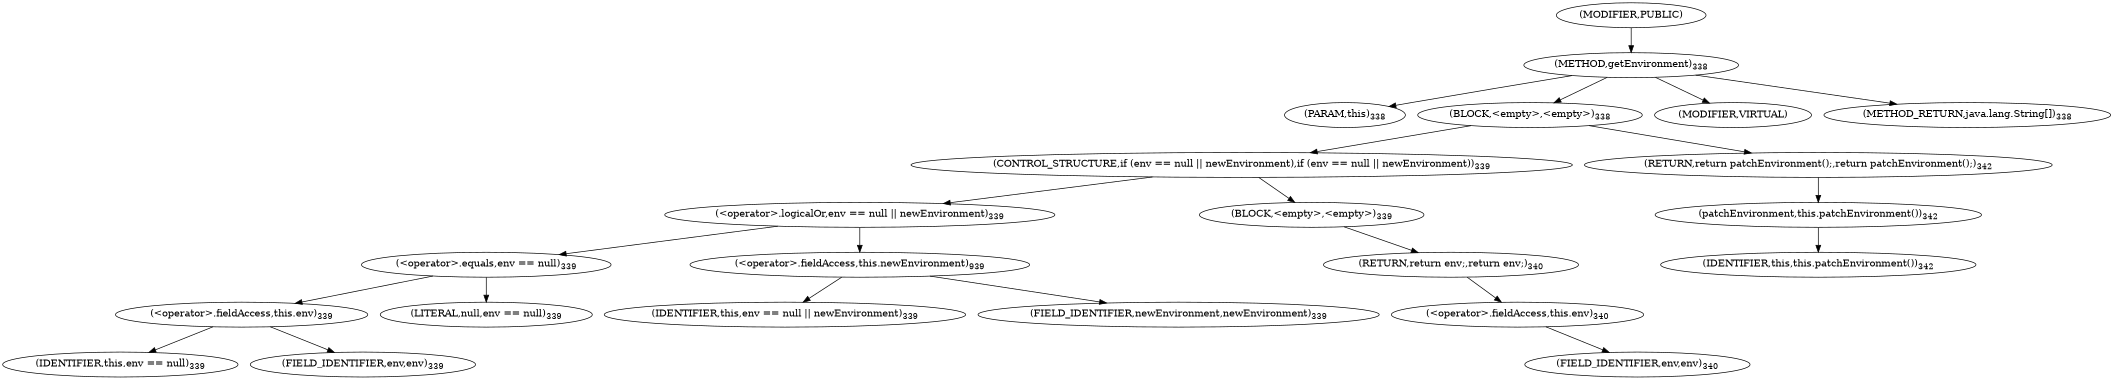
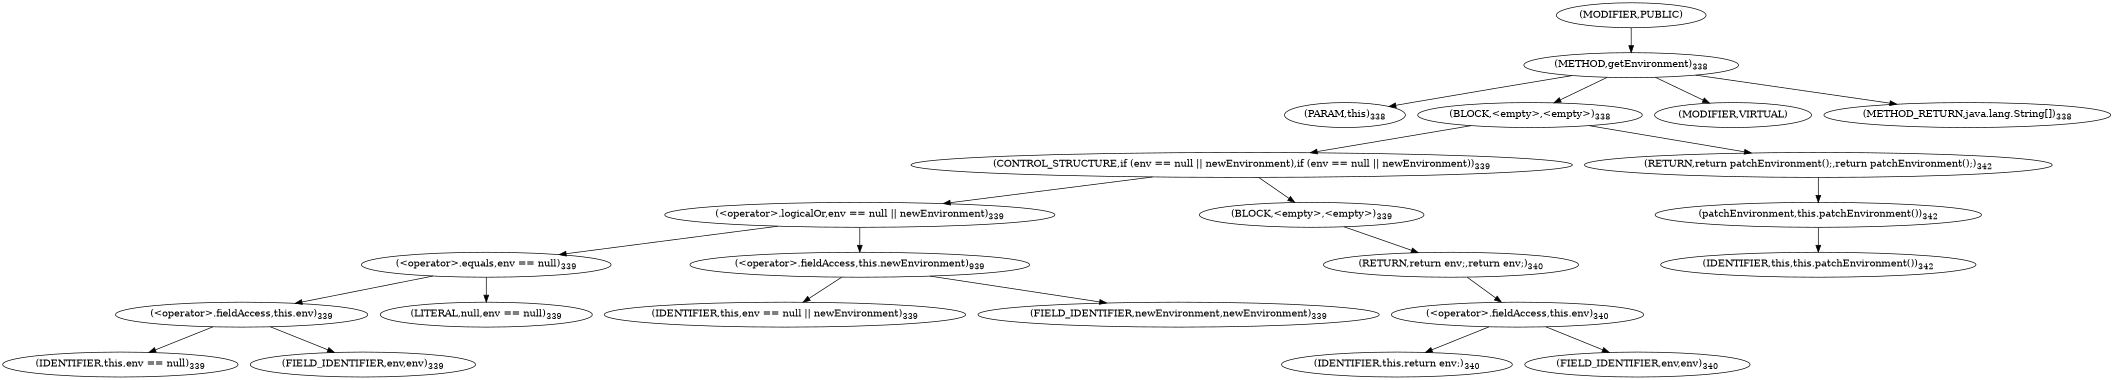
node "(IDENTIFIER,this,return env;)": added
